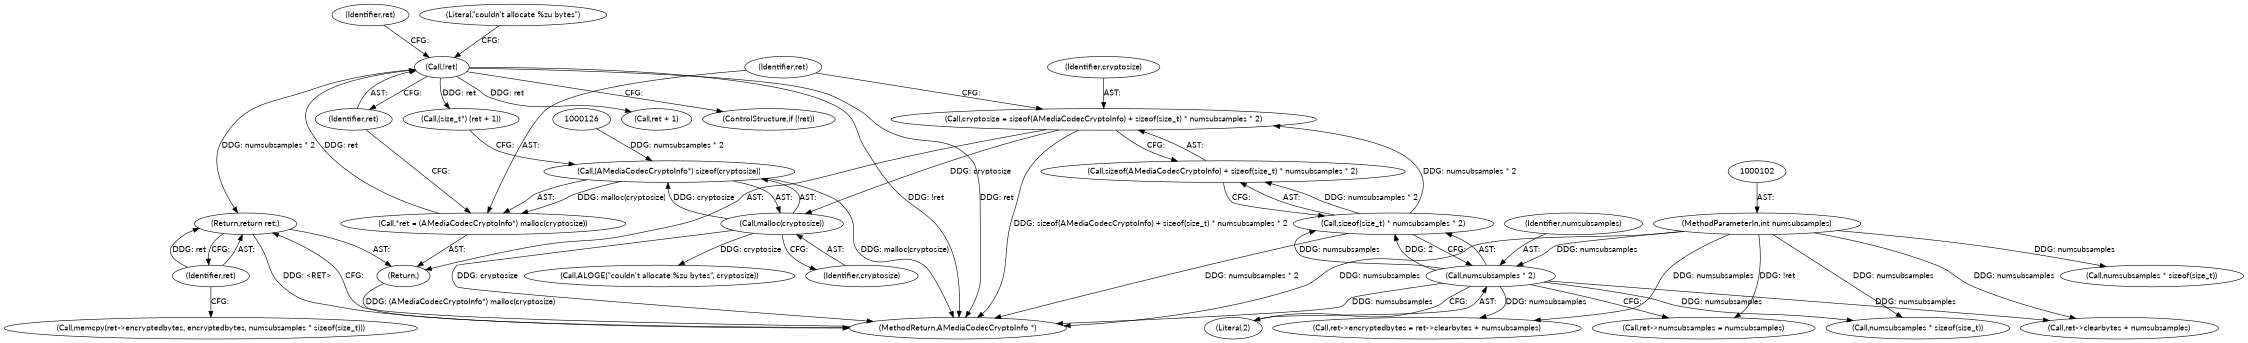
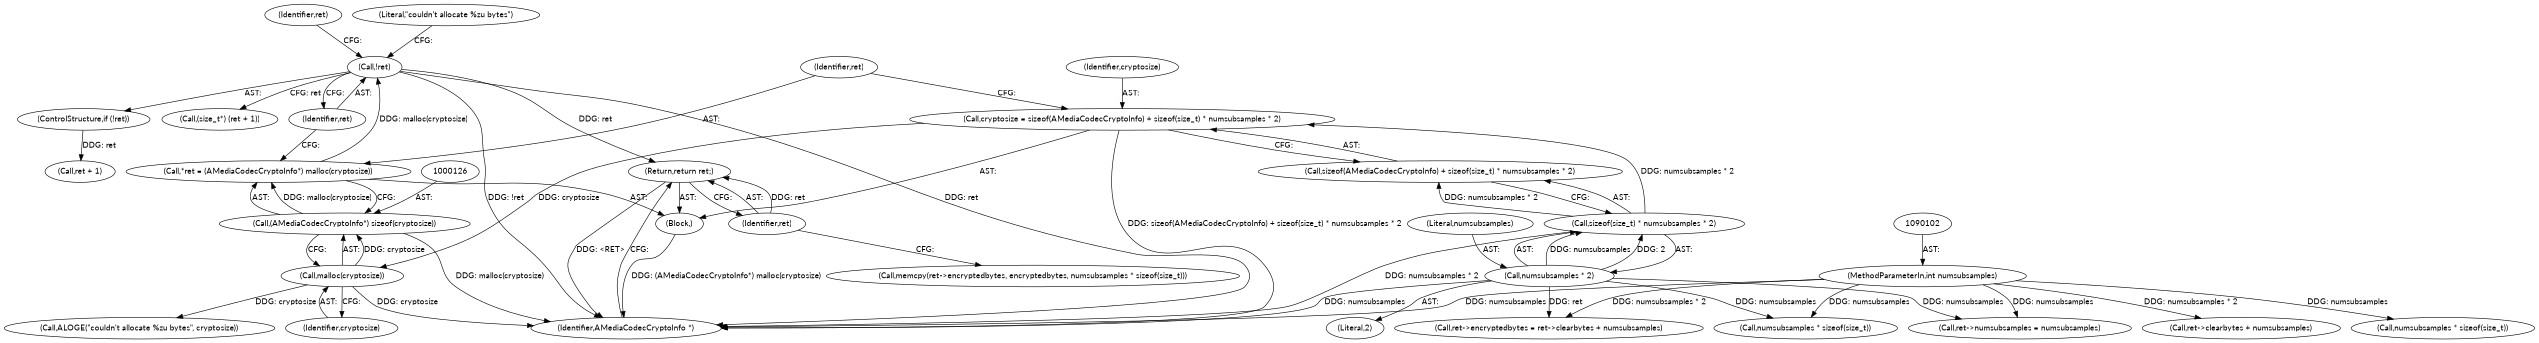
edge "(Call,!ret)" -> "(Call,(size_t*) (ret + 1))": label "DDG: ret" -> "CFG: ret"
edge "(Call,!ret)" -> "(ControlStructure,if (!ret))": label "CFG: " -> "AST: "
edge "(Call,!ret)" -> "(Call,ret + 1)": now "(ControlStructure,if (!ret))" -> "(Call,ret + 1)"
edge "(Call,!ret)" -> "(Return,return ret;)": label "DDG: numsubsamples * 2" -> "DDG: ret"
edge "(Call,*ret = (AMediaCodecCryptoInfo*) malloc(cryptosize))" -> "(Call,!ret)": label "DDG: ret" -> "DDG: malloc(cryptosize)"
edge "1000126" -> "(Call,(AMediaCodecCryptoInfo*) sizeof(cryptosize))": label "DDG: numsubsamples * 2" -> "AST: "
edge "(Call,(size_t*) (ret + 1))" -> "(Call,(AMediaCodecCryptoInfo*) sizeof(cryptosize))": now "(Call,*ret = (AMediaCodecCryptoInfo*) malloc(cryptosize))" -> "(Call,(AMediaCodecCryptoInfo*) sizeof(cryptosize))"
node "1000102": label "1000102" -> "1090102"
edge "(Call,(AMediaCodecCryptoInfo*) sizeof(cryptosize))" -> "(Call,malloc(cryptosize))": label "AST: " -> "CFG: "
node "(Identifier,numsubsamples)": label "(Identifier,numsubsamples)" -> "(Literal,numsubsamples)"
edge "(MethodParameterIn,int numsubsamples)" -> "(Call,numsubsamples * 2)": removed, label "DDG: numsubsamples"
edge "(Call,sizeof(size_t) * numsubsamples * 2)" -> "(Call,numsubsamples * 2)": label "CFG: " -> "AST: "
node "(Return,)": label "(Return,)" -> "(Block,)"
edge "(MethodParameterIn,int numsubsamples)" -> "(Call,ret->encryptedbytes = ret->clearbytes + numsubsamples)": label "DDG: numsubsamples" -> "DDG: numsubsamples * 2"
edge "(MethodParameterIn,int numsubsamples)" -> "(Call,ret->numsubsamples = numsubsamples)": label "DDG: !ret" -> "DDG: numsubsamples"
edge "(MethodParameterIn,int numsubsamples)" -> "(Call,ret->clearbytes + numsubsamples)": label "DDG: numsubsamples" -> "DDG: numsubsamples * 2"
edge "(Call,numsubsamples * 2)" -> "(Call,ret->clearbytes + numsubsamples)": removed, label "DDG: numsubsamples"
edge "(Call,numsubsamples * 2)" -> "(Literal,2)": label "CFG: " -> "AST: "
edge "(Call,numsubsamples * 2)" -> "(Call,ret->encryptedbytes = ret->clearbytes + numsubsamples)": label "DDG: numsubsamples" -> "DDG: ret"
edge "(Call,numsubsamples * 2)" -> "(Call,ret->numsubsamples = numsubsamples)": label "CFG: " -> "DDG: numsubsamples"
edge "(Literal,2)" -> "(Call,numsubsamples * 2)": removed, label "AST:"
node "(MethodReturn,AMediaCodecCryptoInfo *)": label "(MethodReturn,AMediaCodecCryptoInfo *)" -> "(Identifier,AMediaCodecCryptoInfo *)"
